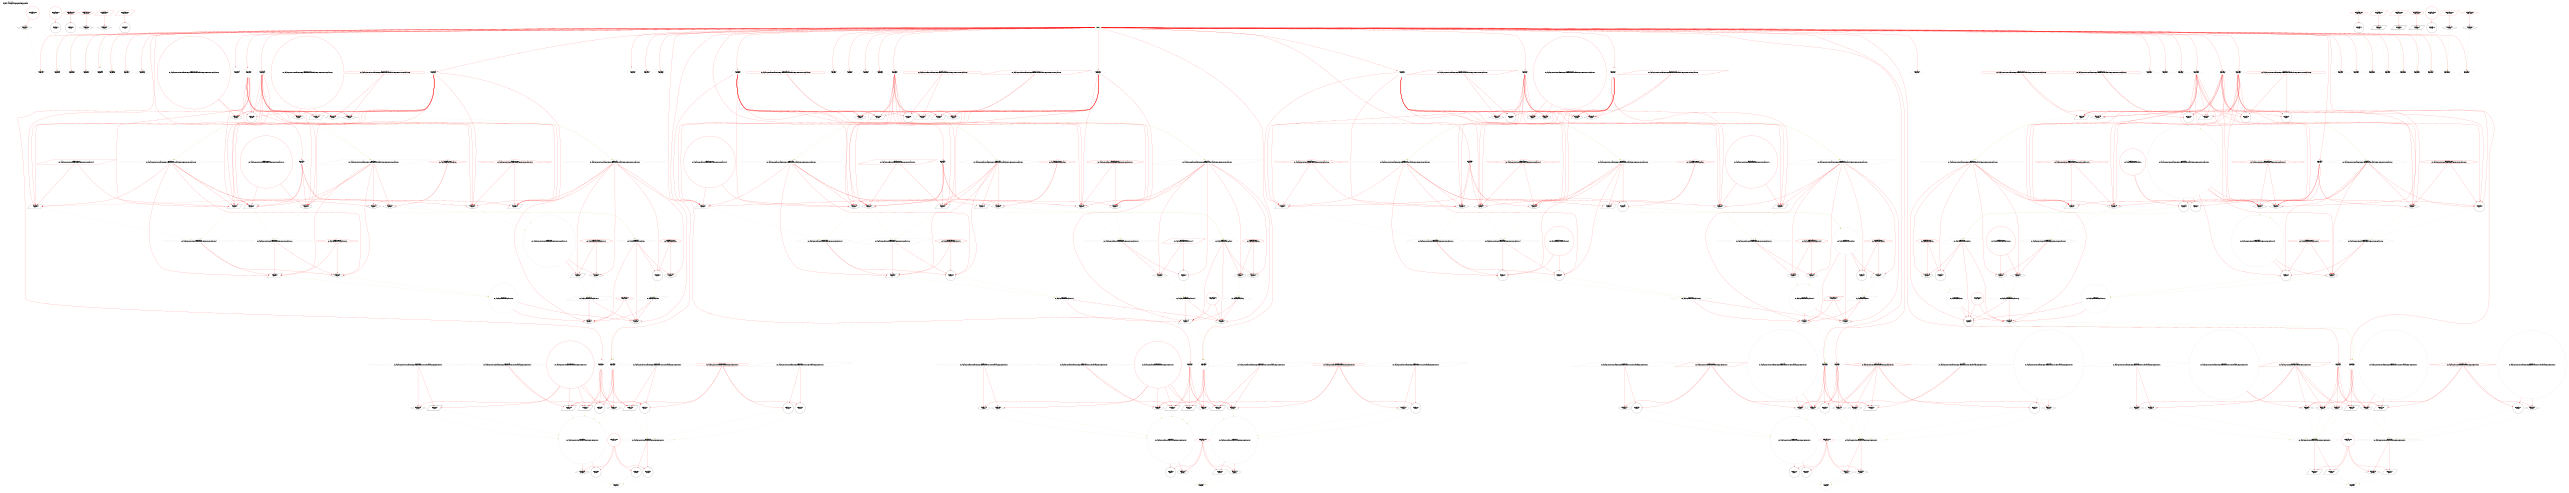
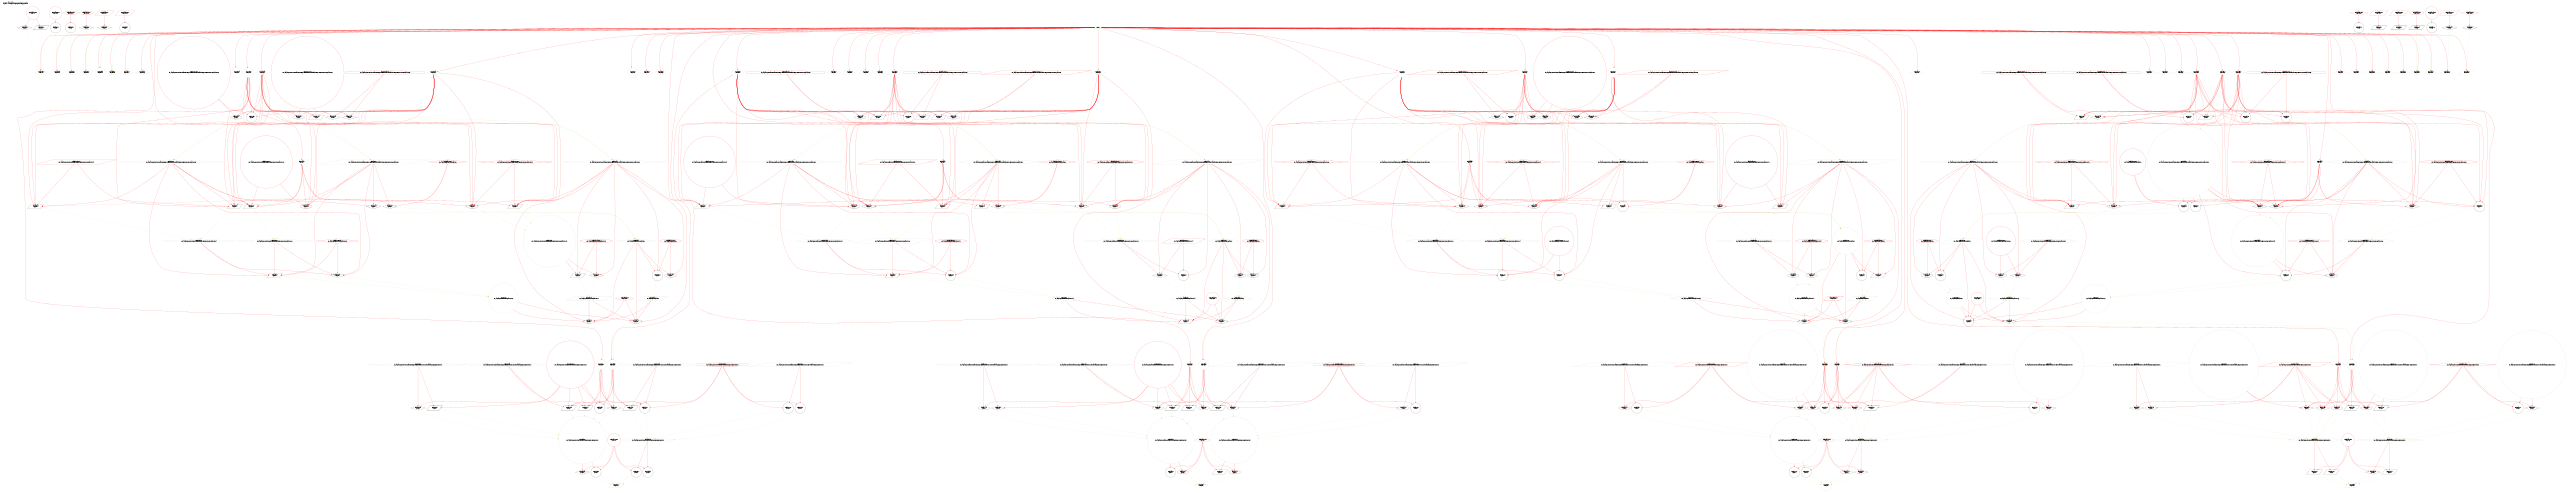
node "0x555559cb6160 ASSIGNW": added
